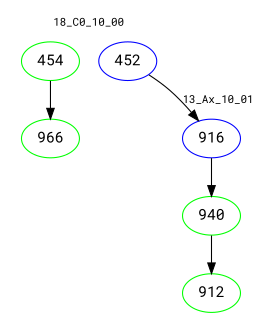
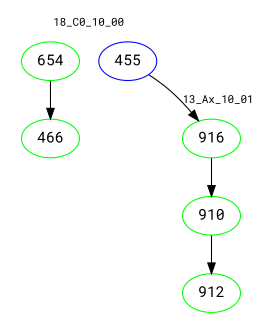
node "454": label "454" -> "654"
node "452": label "452" -> "455"
node "966": label "966" -> "466"
node "916": color blue -> green
node "940": label "940" -> "910"
